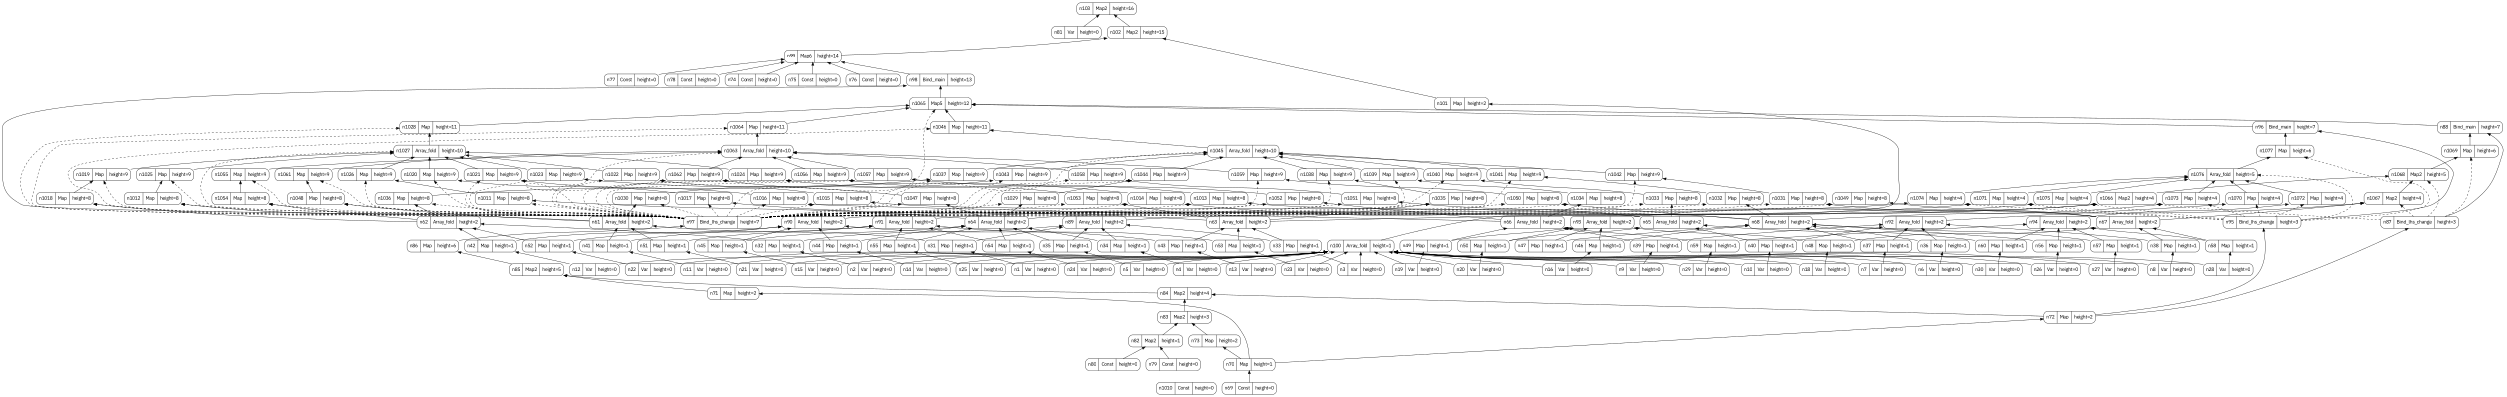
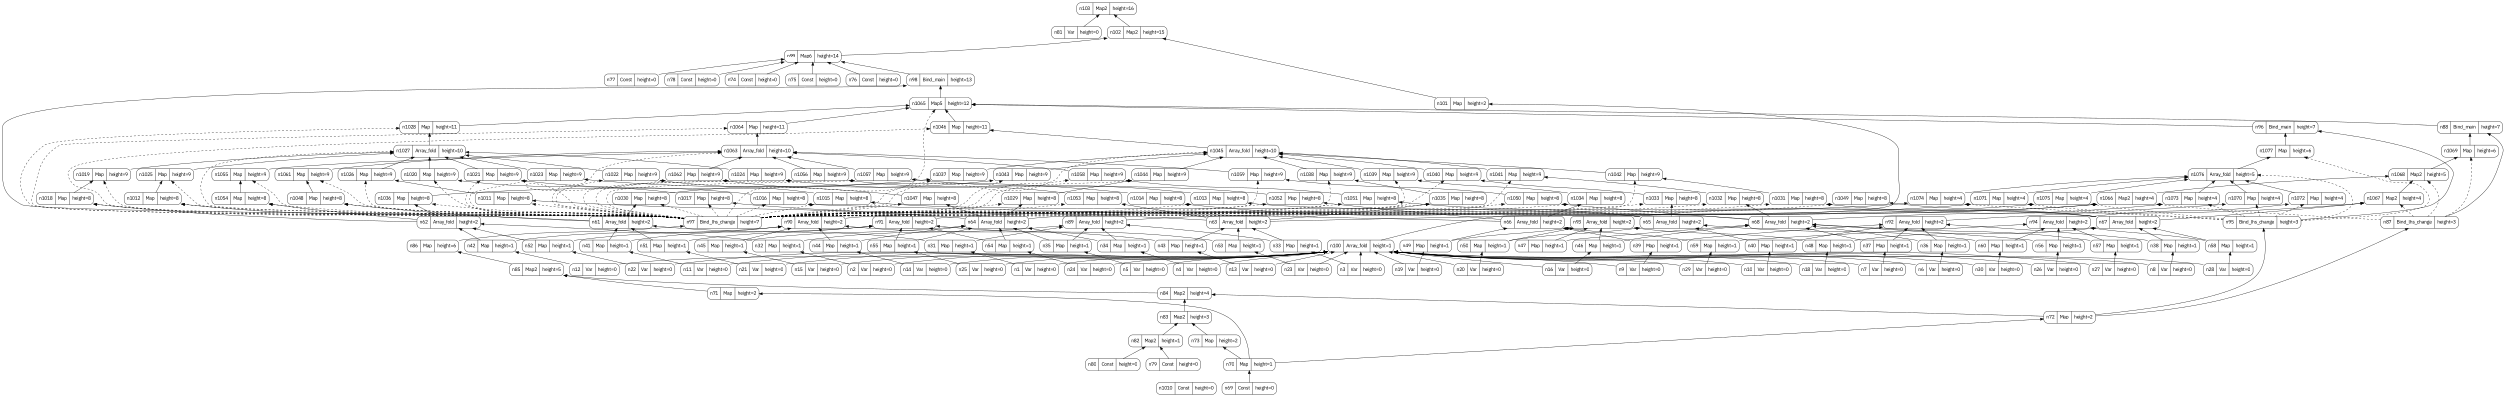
edge "n97" -> "n1014": removed
